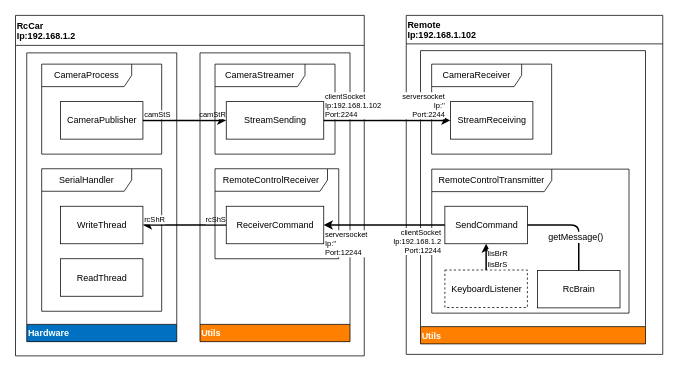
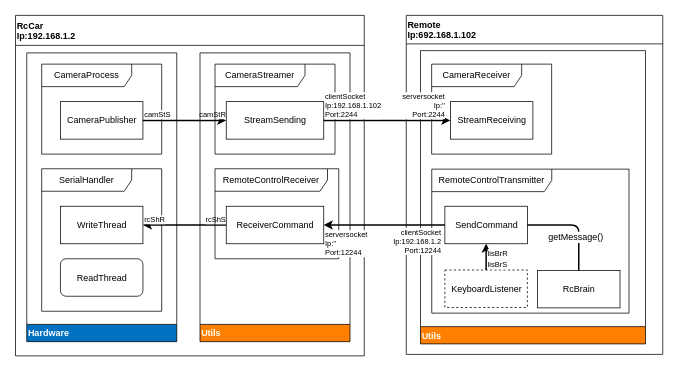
node "Remote Ip:192.168.1.102": label "Remote Ip:192.168.1.102" -> "Remote Ip:692.168.1.102"
node "ReadThread": shape rectangle -> rounded rectangle
